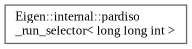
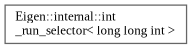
node "Eigen::internal::pardiso _run_selector< long long int >": label "Eigen::internal::pardiso _run_selector< long long int >" -> "Eigen::internal::int _run_selector< long long int >"
